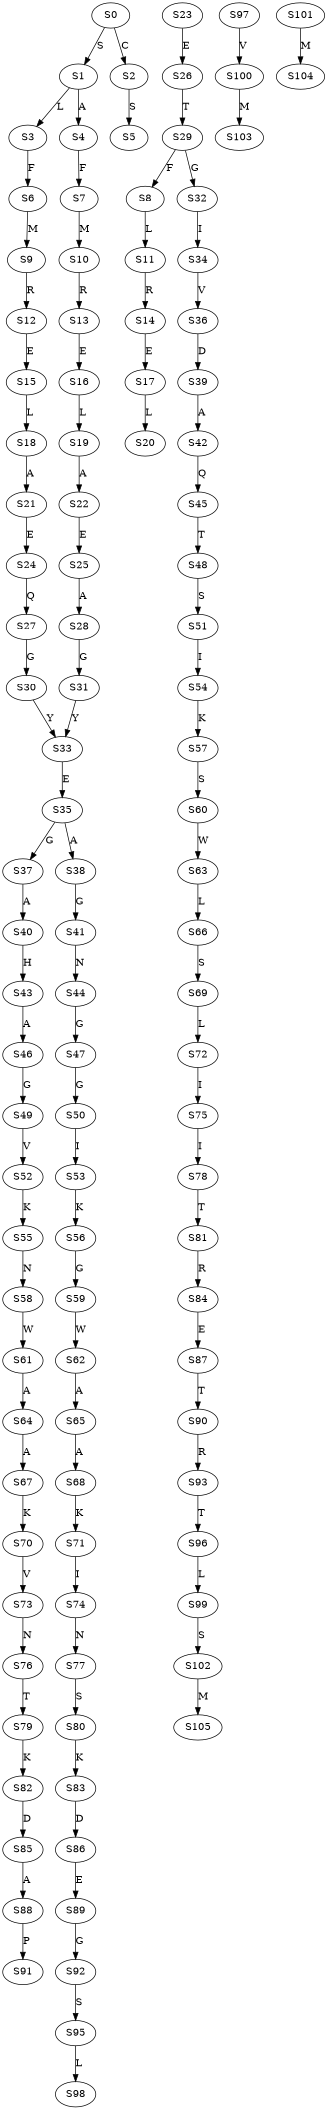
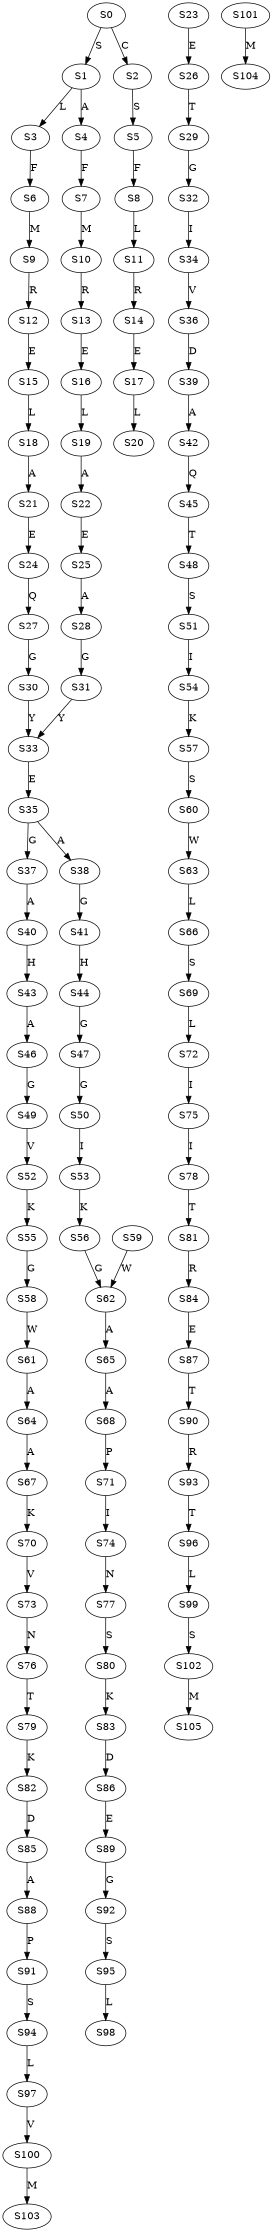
edge "S29" -> "S8": now "S5" -> "S8"
edge "S41" -> "S44": label "N" -> "H"
edge "S56" -> "S59": now "S56" -> "S62"
edge "S55" -> "S58": label "N" -> "G"
edge "S68" -> "S71": label "K" -> "P"
node "S94": added
